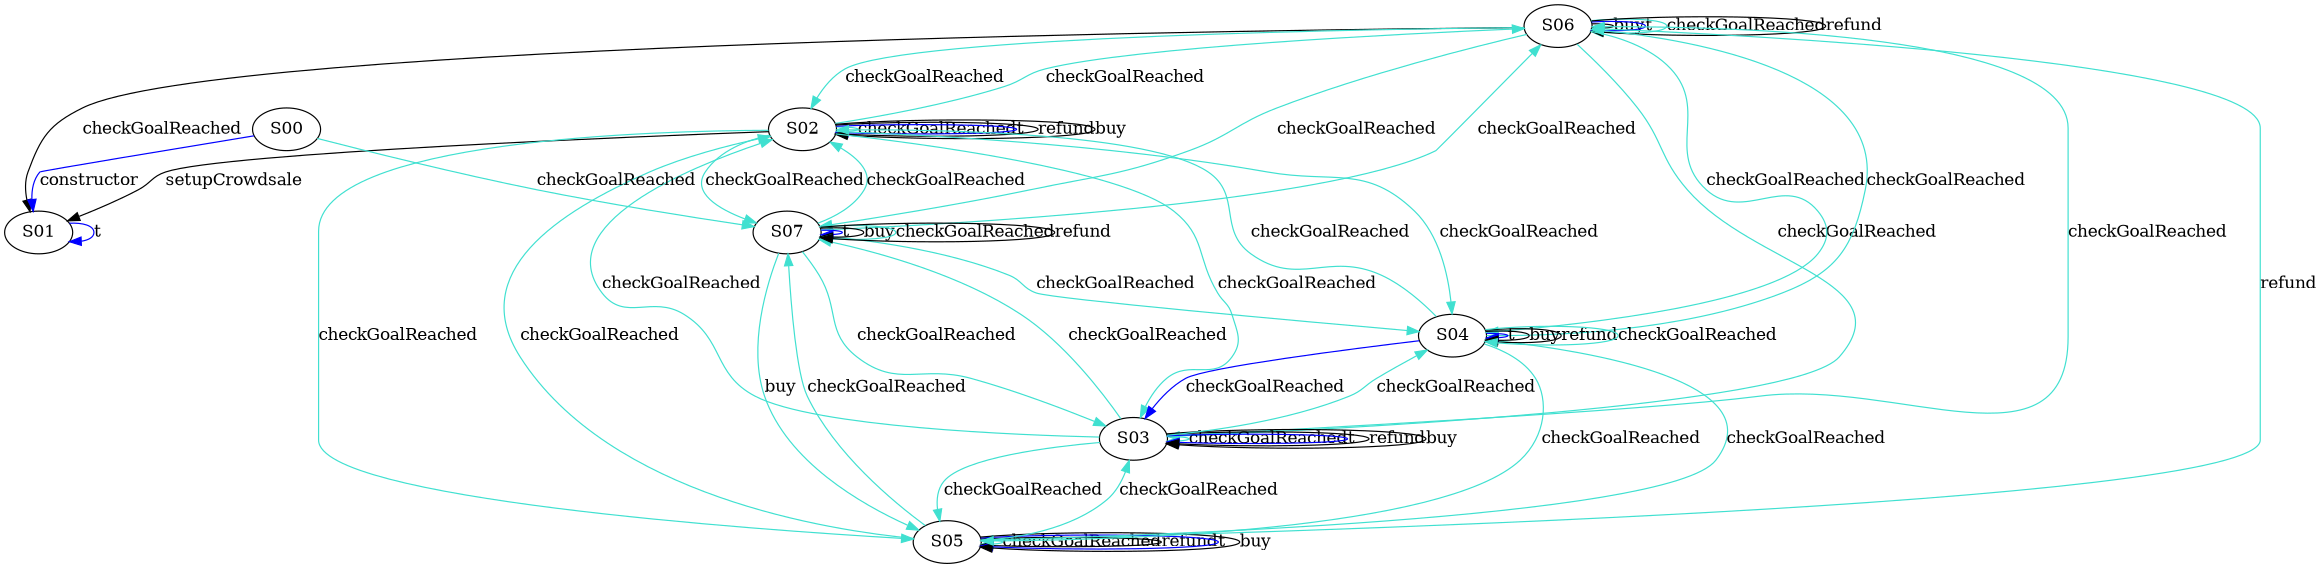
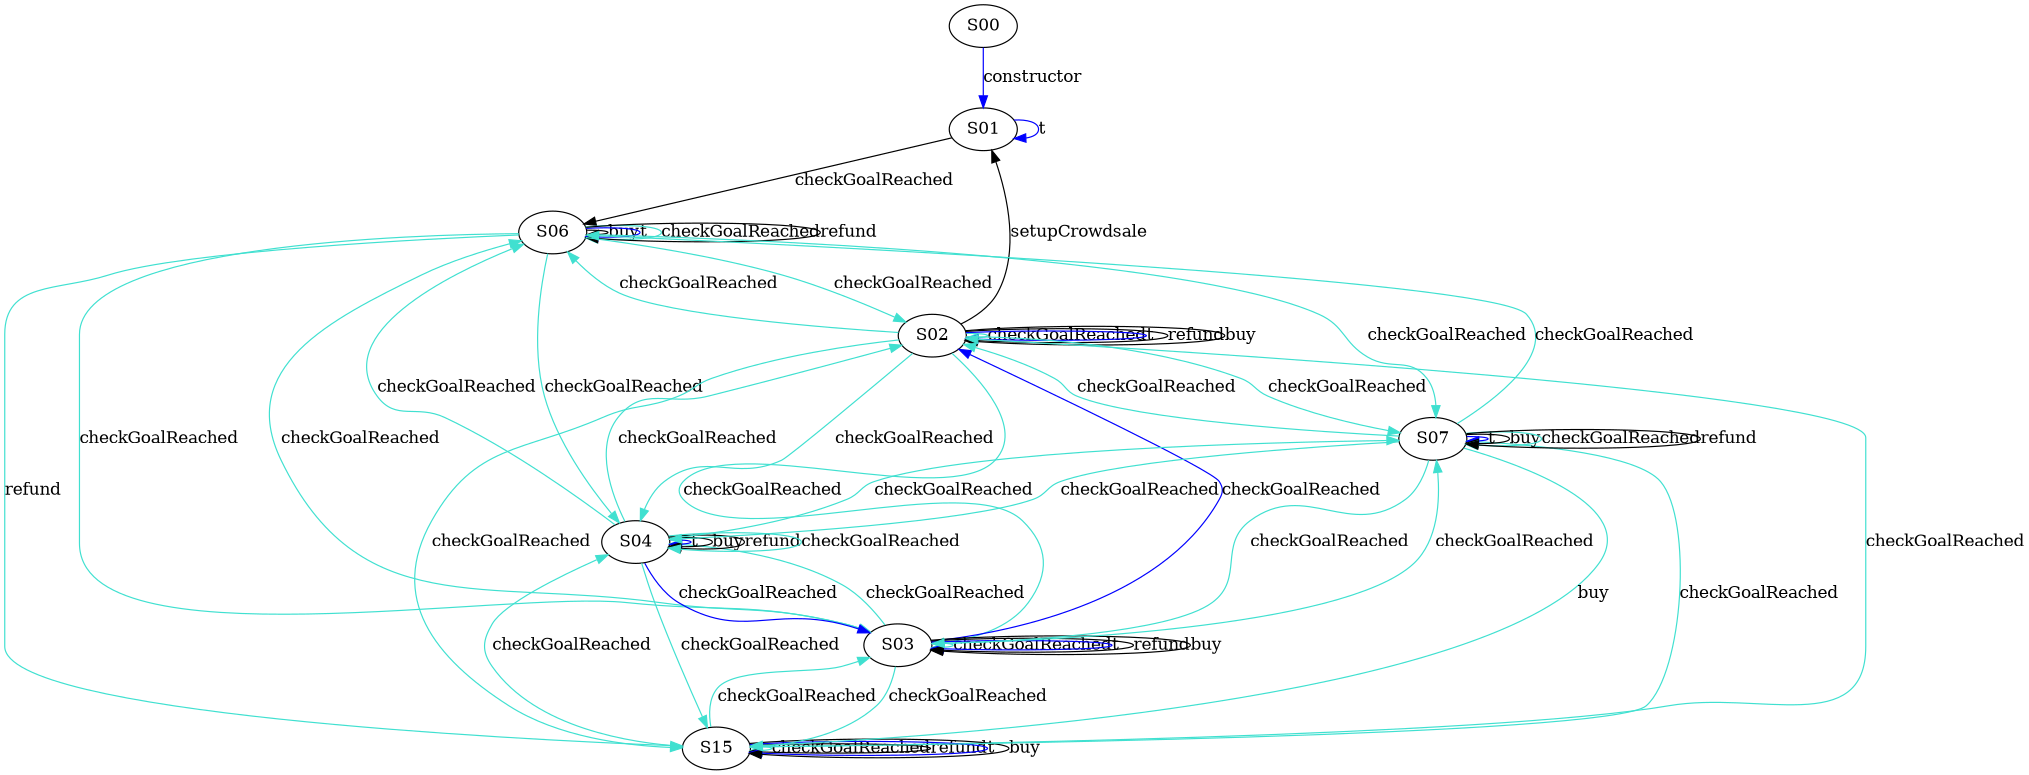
edge "S06" -> "S01": reversed
edge "S00" -> "S07": now "S04" -> "S07"
edge "S03" -> "S02": color turquoise -> blue
node "S05": label "S05" -> "S15"
